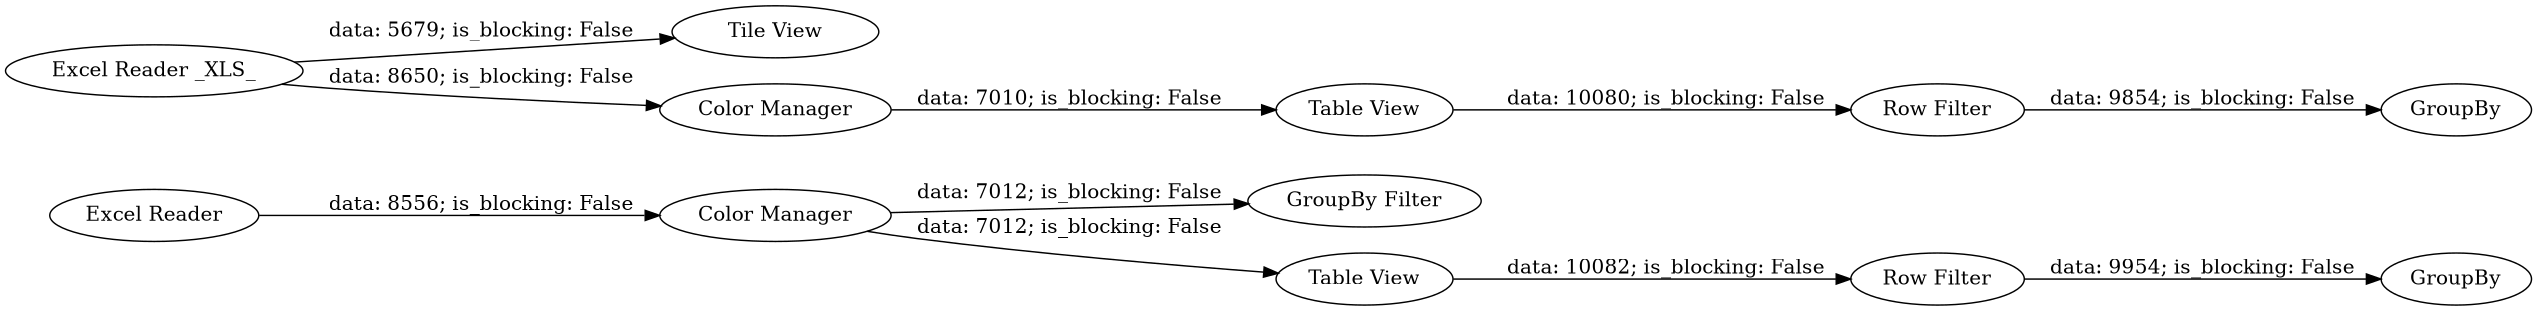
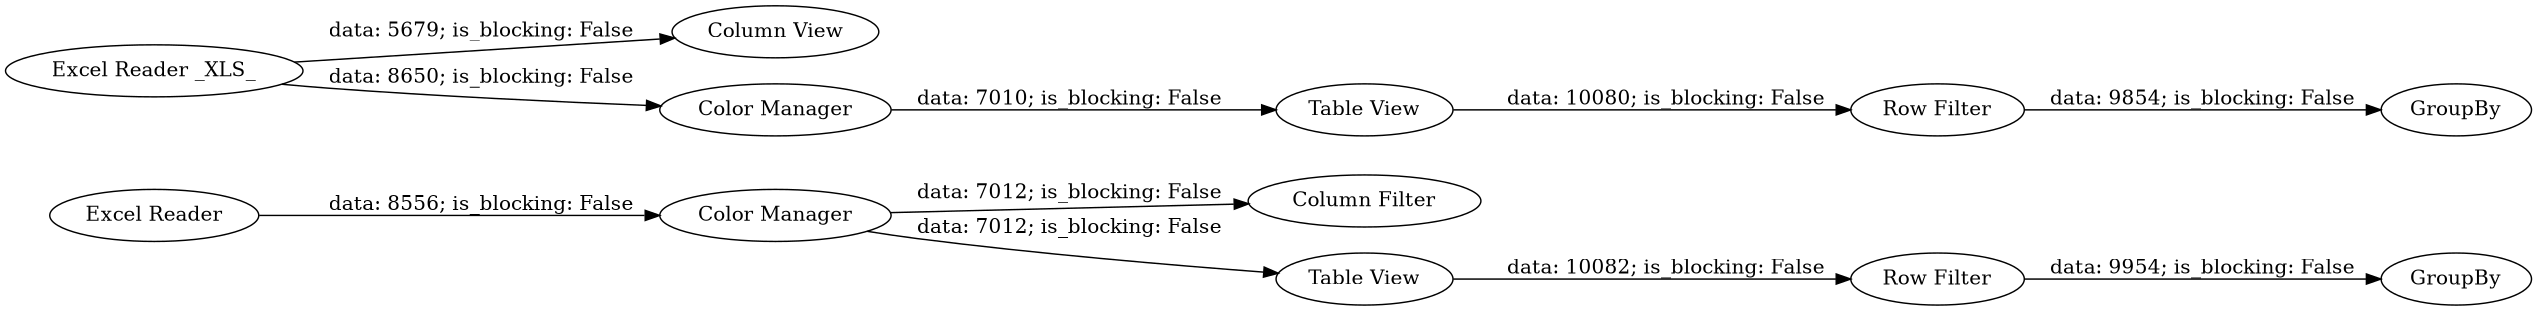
node "Tile View": label "Tile View" -> "Column View"
node "GroupBy Filter": label "GroupBy Filter" -> "Column Filter"
